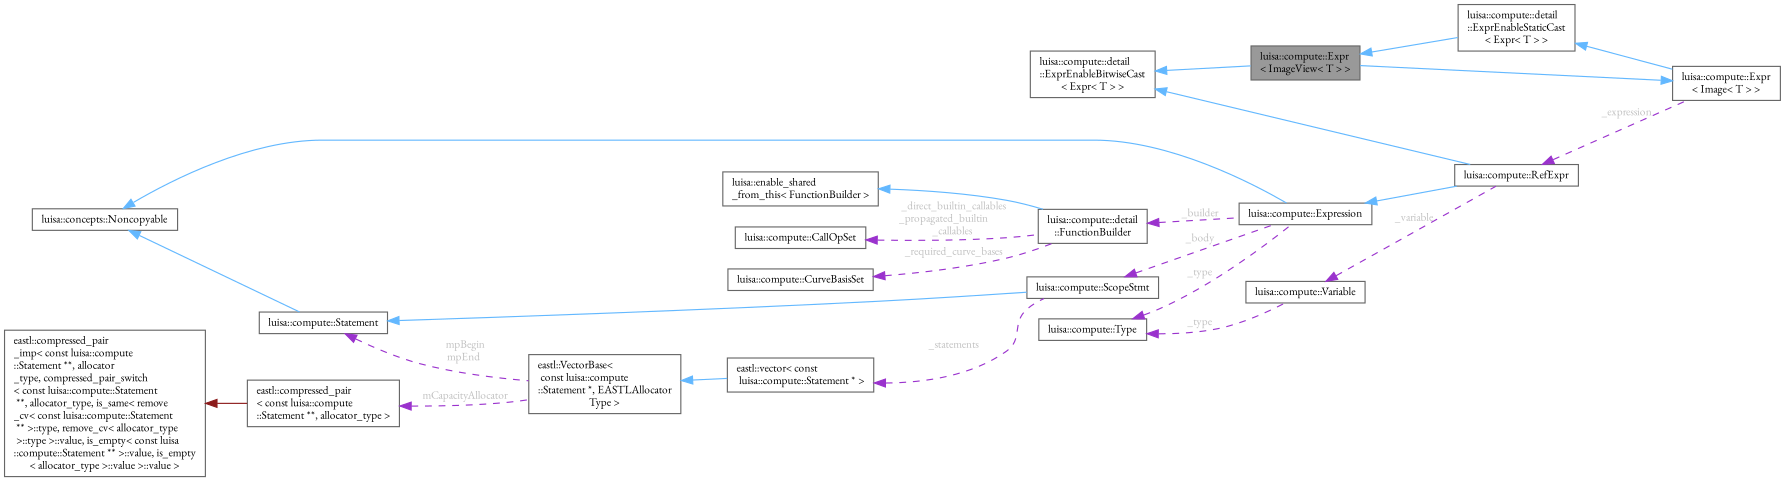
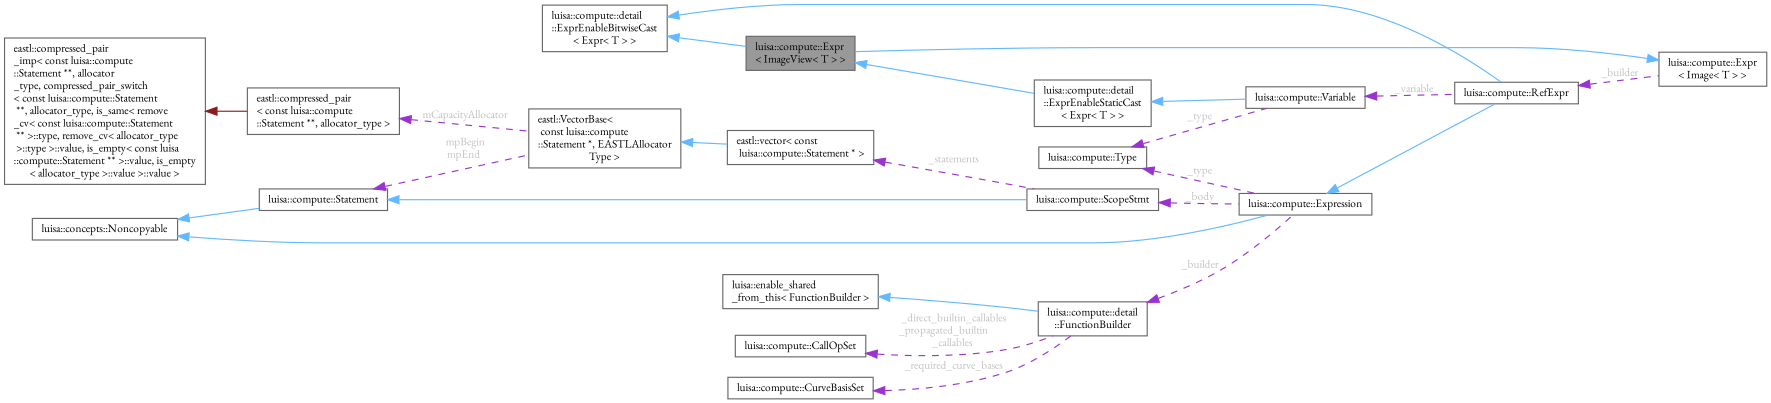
edge "luisa::compute::Expr < Image< T > >" -> "luisa::compute::detail ::ExprEnableStaticCast < Expr< T > >": now "luisa::compute::Variable" -> "luisa::compute::detail ::ExprEnableStaticCast < Expr< T > >"
edge "luisa::compute::Expr < Image< T > >" -> "luisa::compute::RefExpr": label " _expression" -> " _builder"
